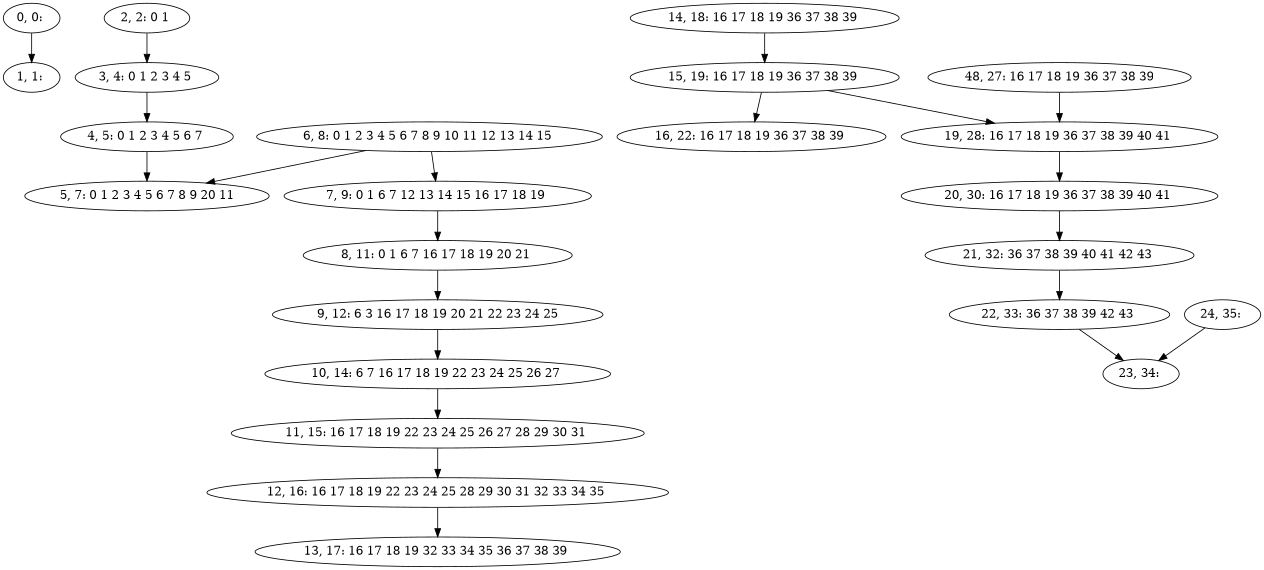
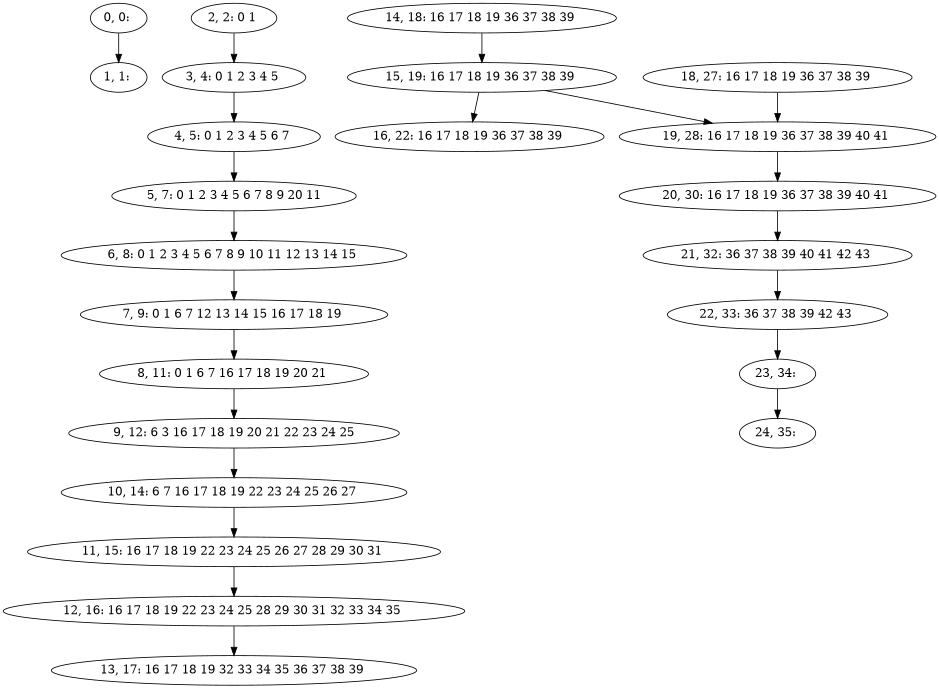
node "48, 27: 16 17 18 19 36 37 38 39": label "48, 27: 16 17 18 19 36 37 38 39" -> "18, 27: 16 17 18 19 36 37 38 39"
edge "6, 8: 0 1 2 3 4 5 6 7 8 9 10 11 12 13 14 15" -> "5, 7: 0 1 2 3 4 5 6 7 8 9 20 11": reversed
edge "24, 35:" -> "23, 34:": reversed
